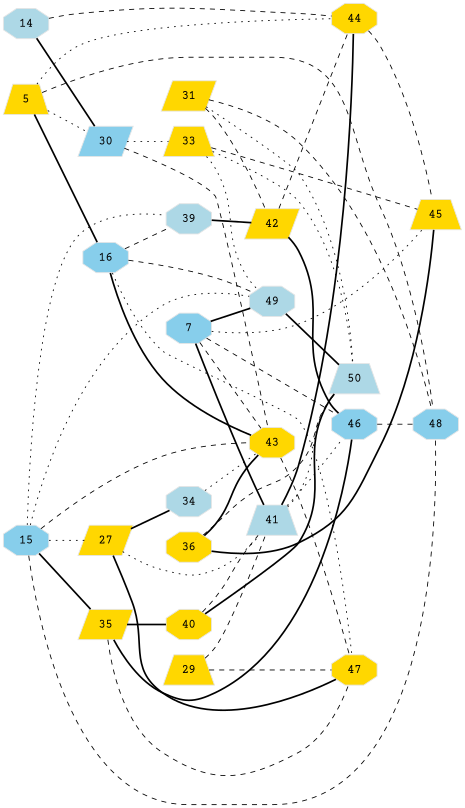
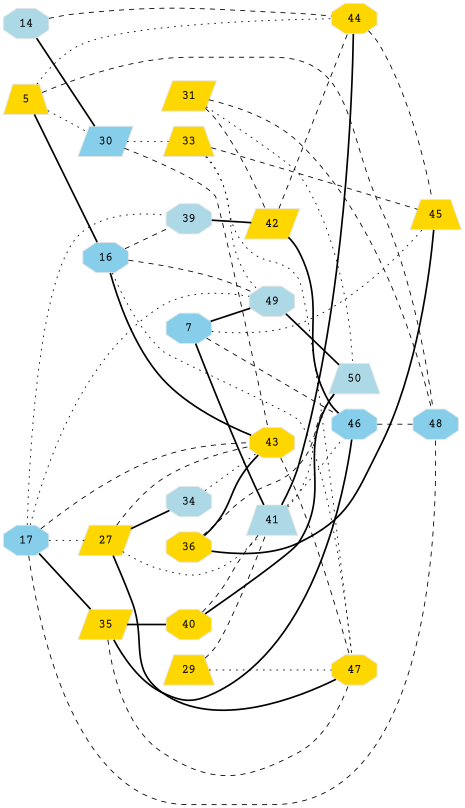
edge "33" -- "50": now "33" -- "47"
edge "7" -- "43": now "27" -- "43"
node "15": label "15" -> "17"
edge "29" -- "47": style dashed -> dotted
